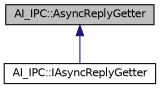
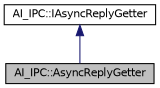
edge "AI_IPC::IAsyncReplyGetter" -> "AI_IPC::AsyncReplyGetter": reversed
